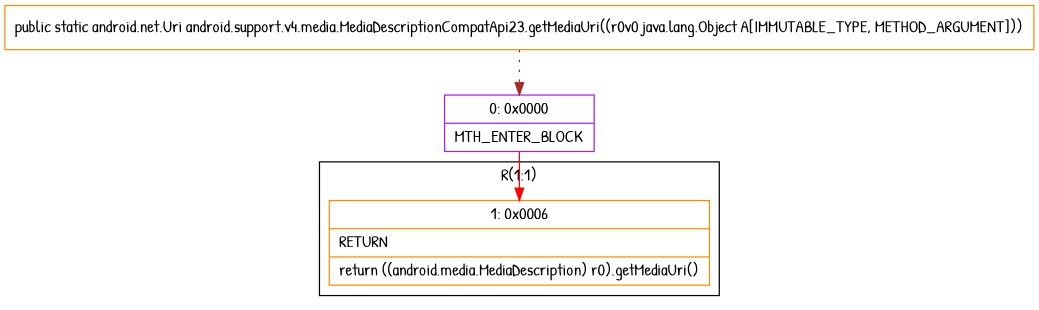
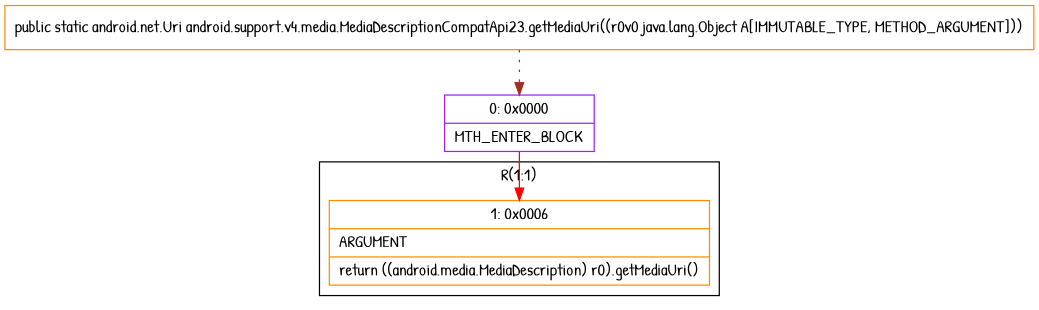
node "1: 0x0006": text "RETURN" -> "ARGUMENT"
